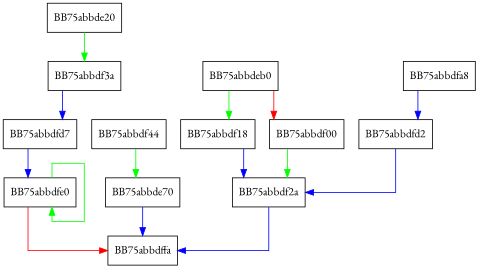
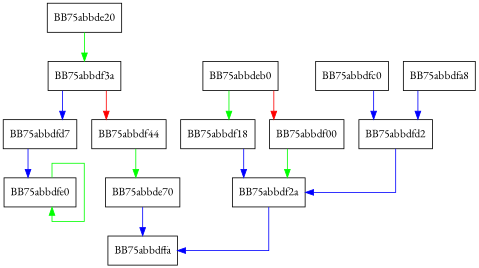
node "BB75abbdfc0": added
edge "BB75abbdf3a" -> "BB75abbdf44": added
edge "BB75abbdfe0" -> "BB75abbdffa": removed
